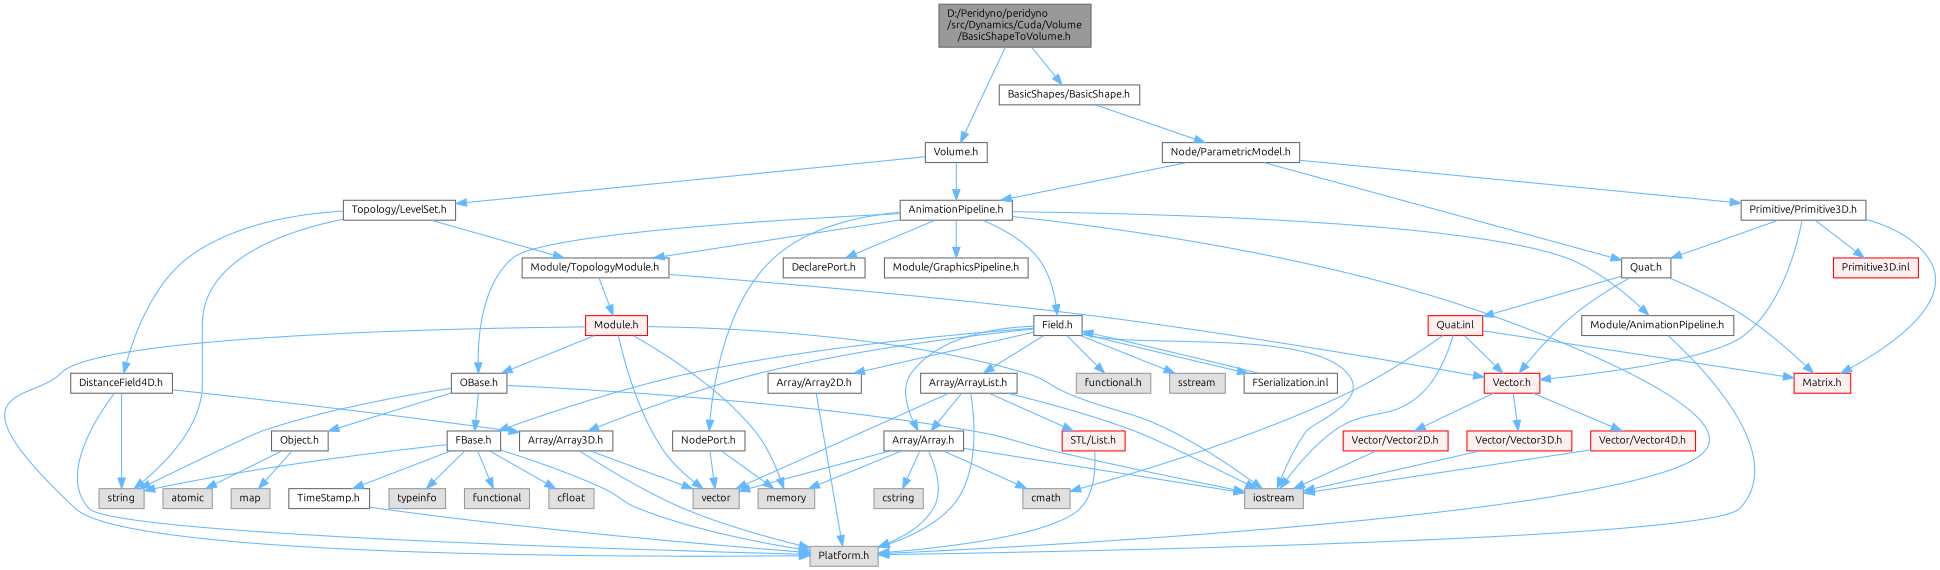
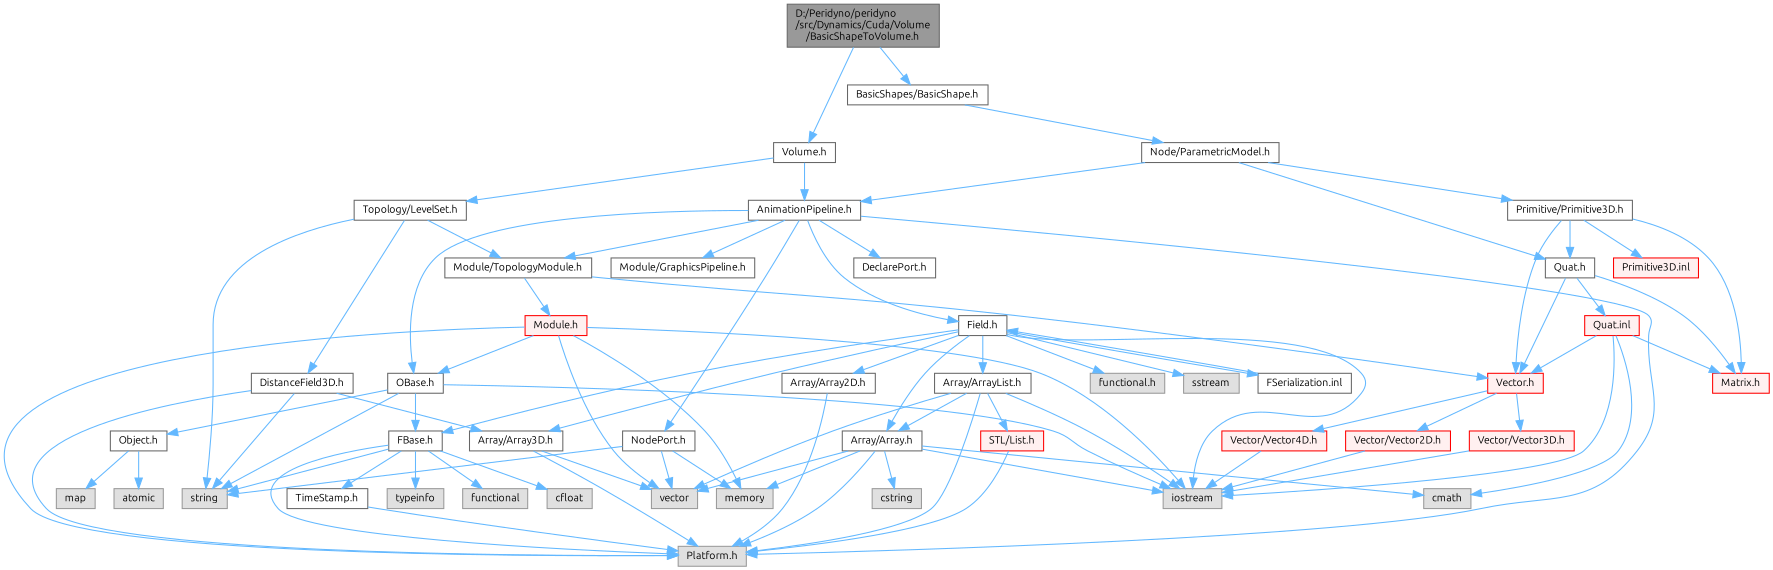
node "Module/AnimationPipeline.h": removed
node "DistanceField4D.h": label "DistanceField4D.h" -> "DistanceField3D.h"
edge "NodePort.h" -> "string": added
